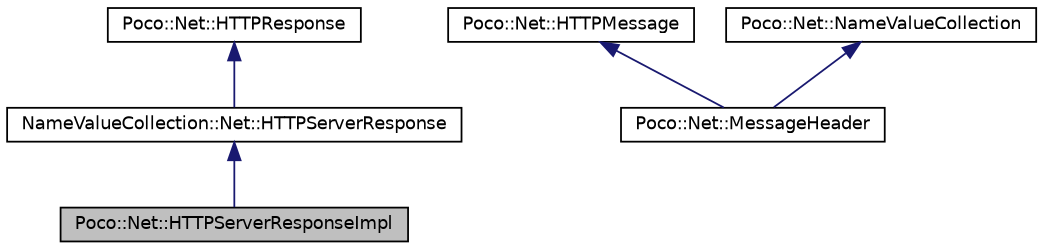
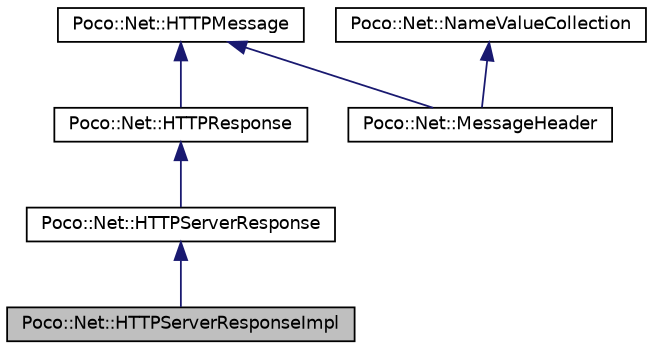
edge "Poco::Net::HTTPResponse" -> "Poco::Net::HTTPMessage": added
node "NameValueCollection::Net::HTTPServerResponse": label "NameValueCollection::Net::HTTPServerResponse" -> "Poco::Net::HTTPServerResponse"
